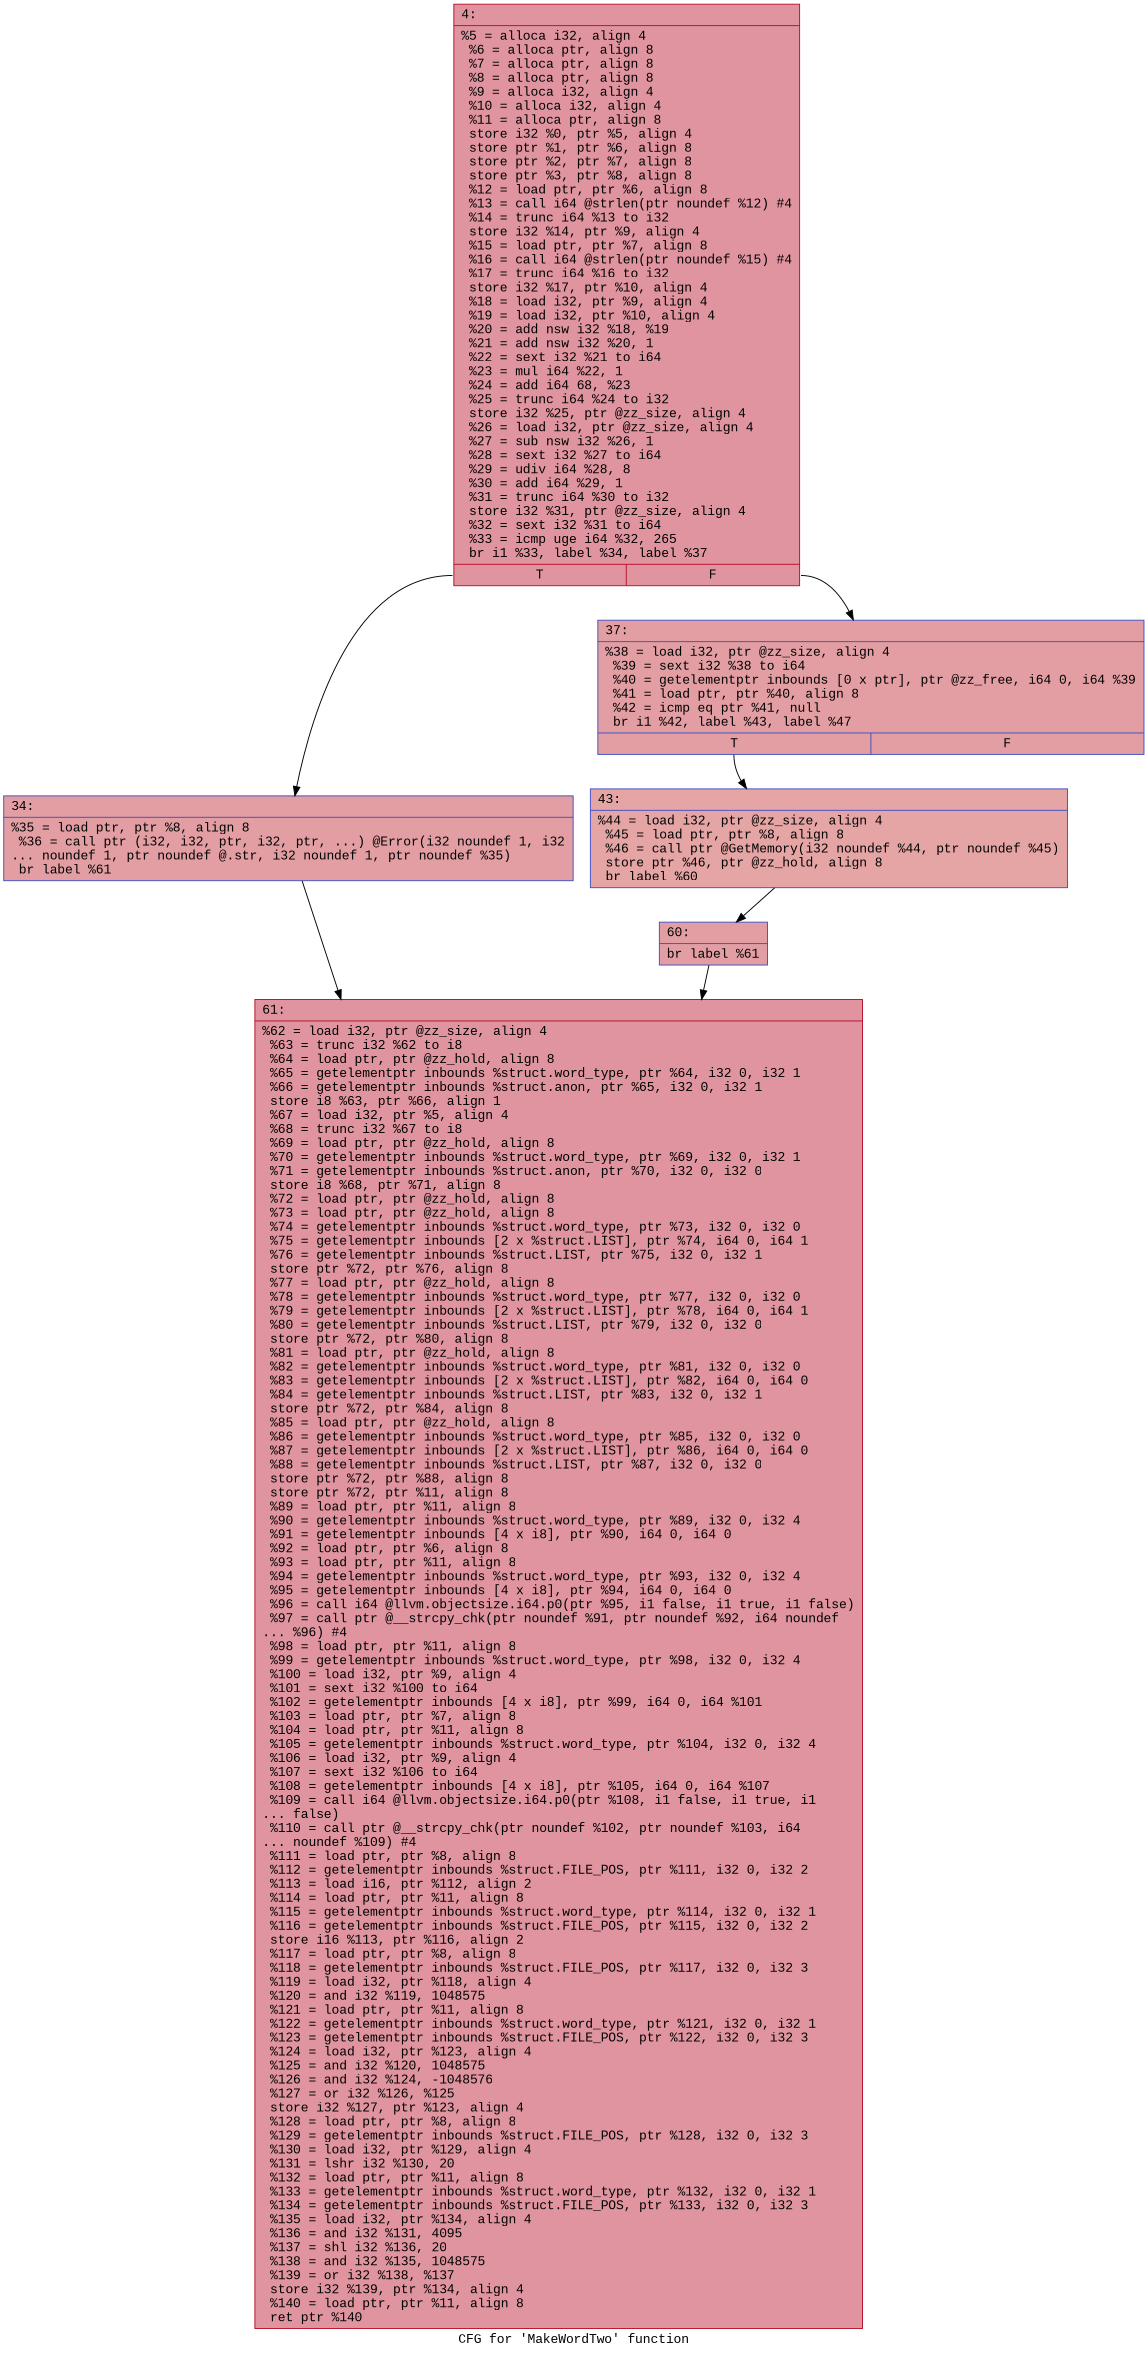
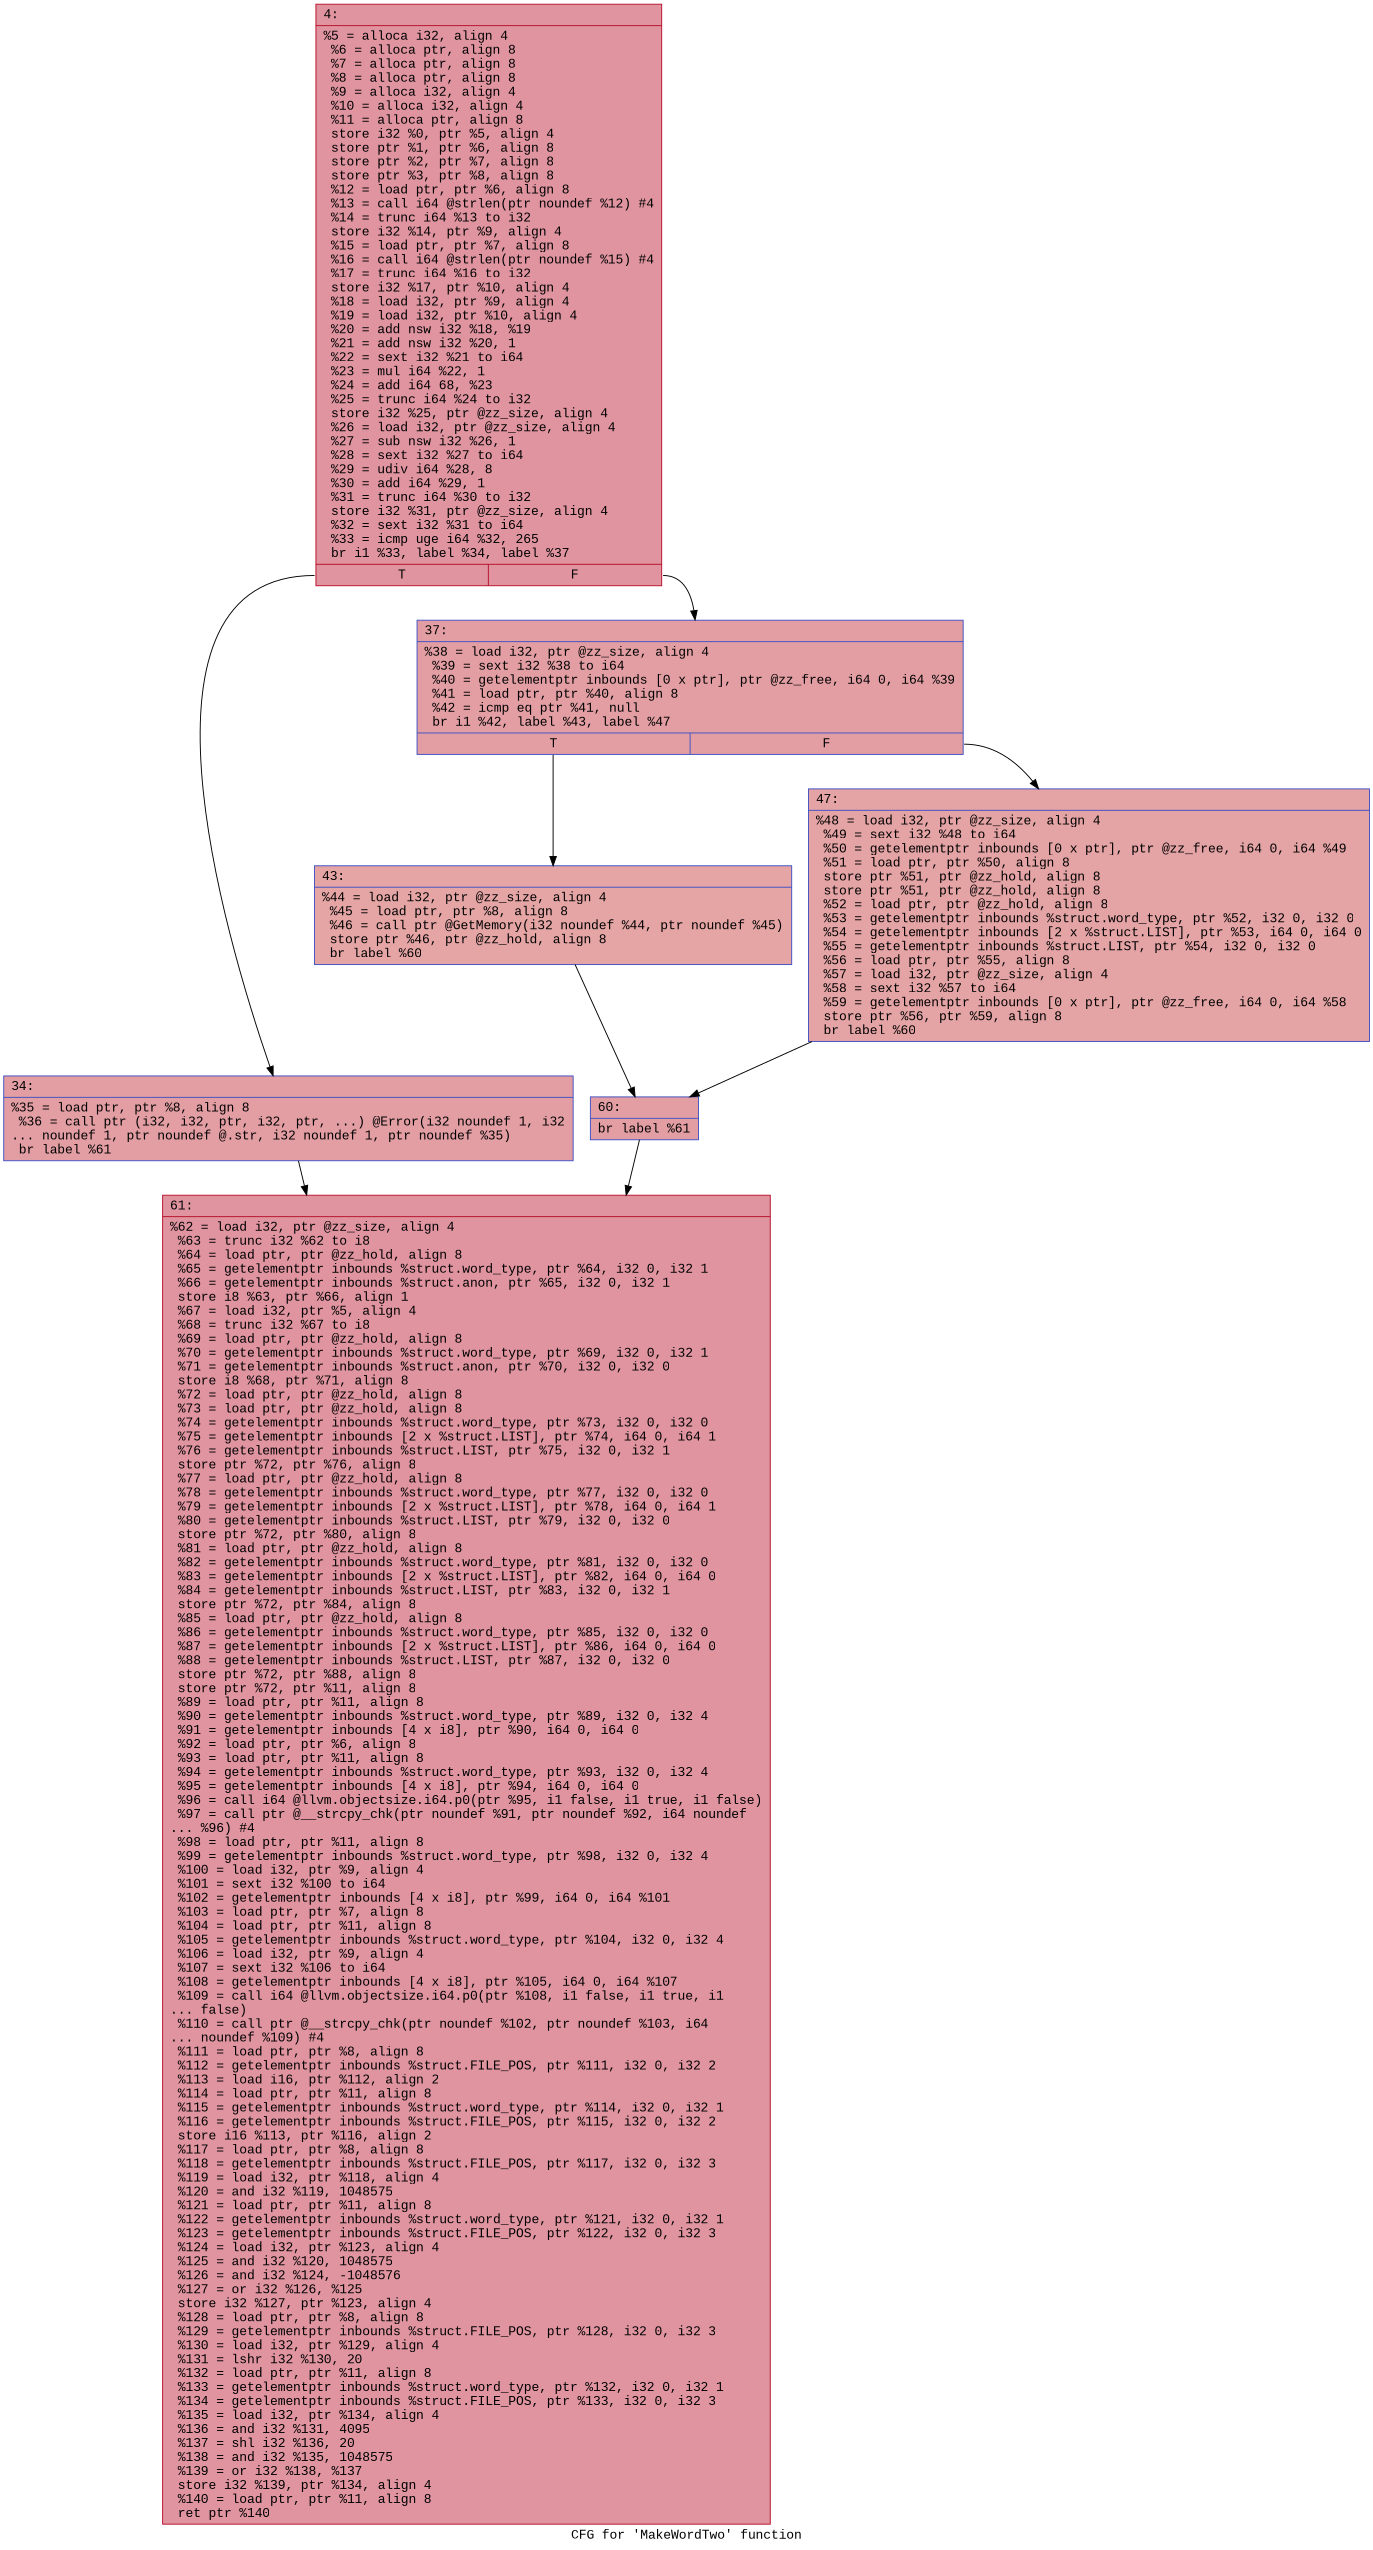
node "47:": added
